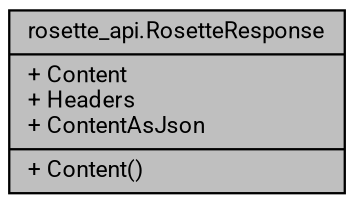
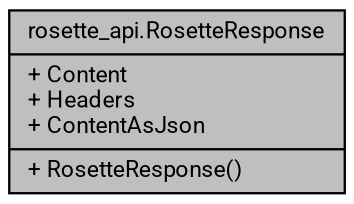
node "rosette_api.RosetteResponse": text "+ Content()" -> "+ RosetteResponse()"
